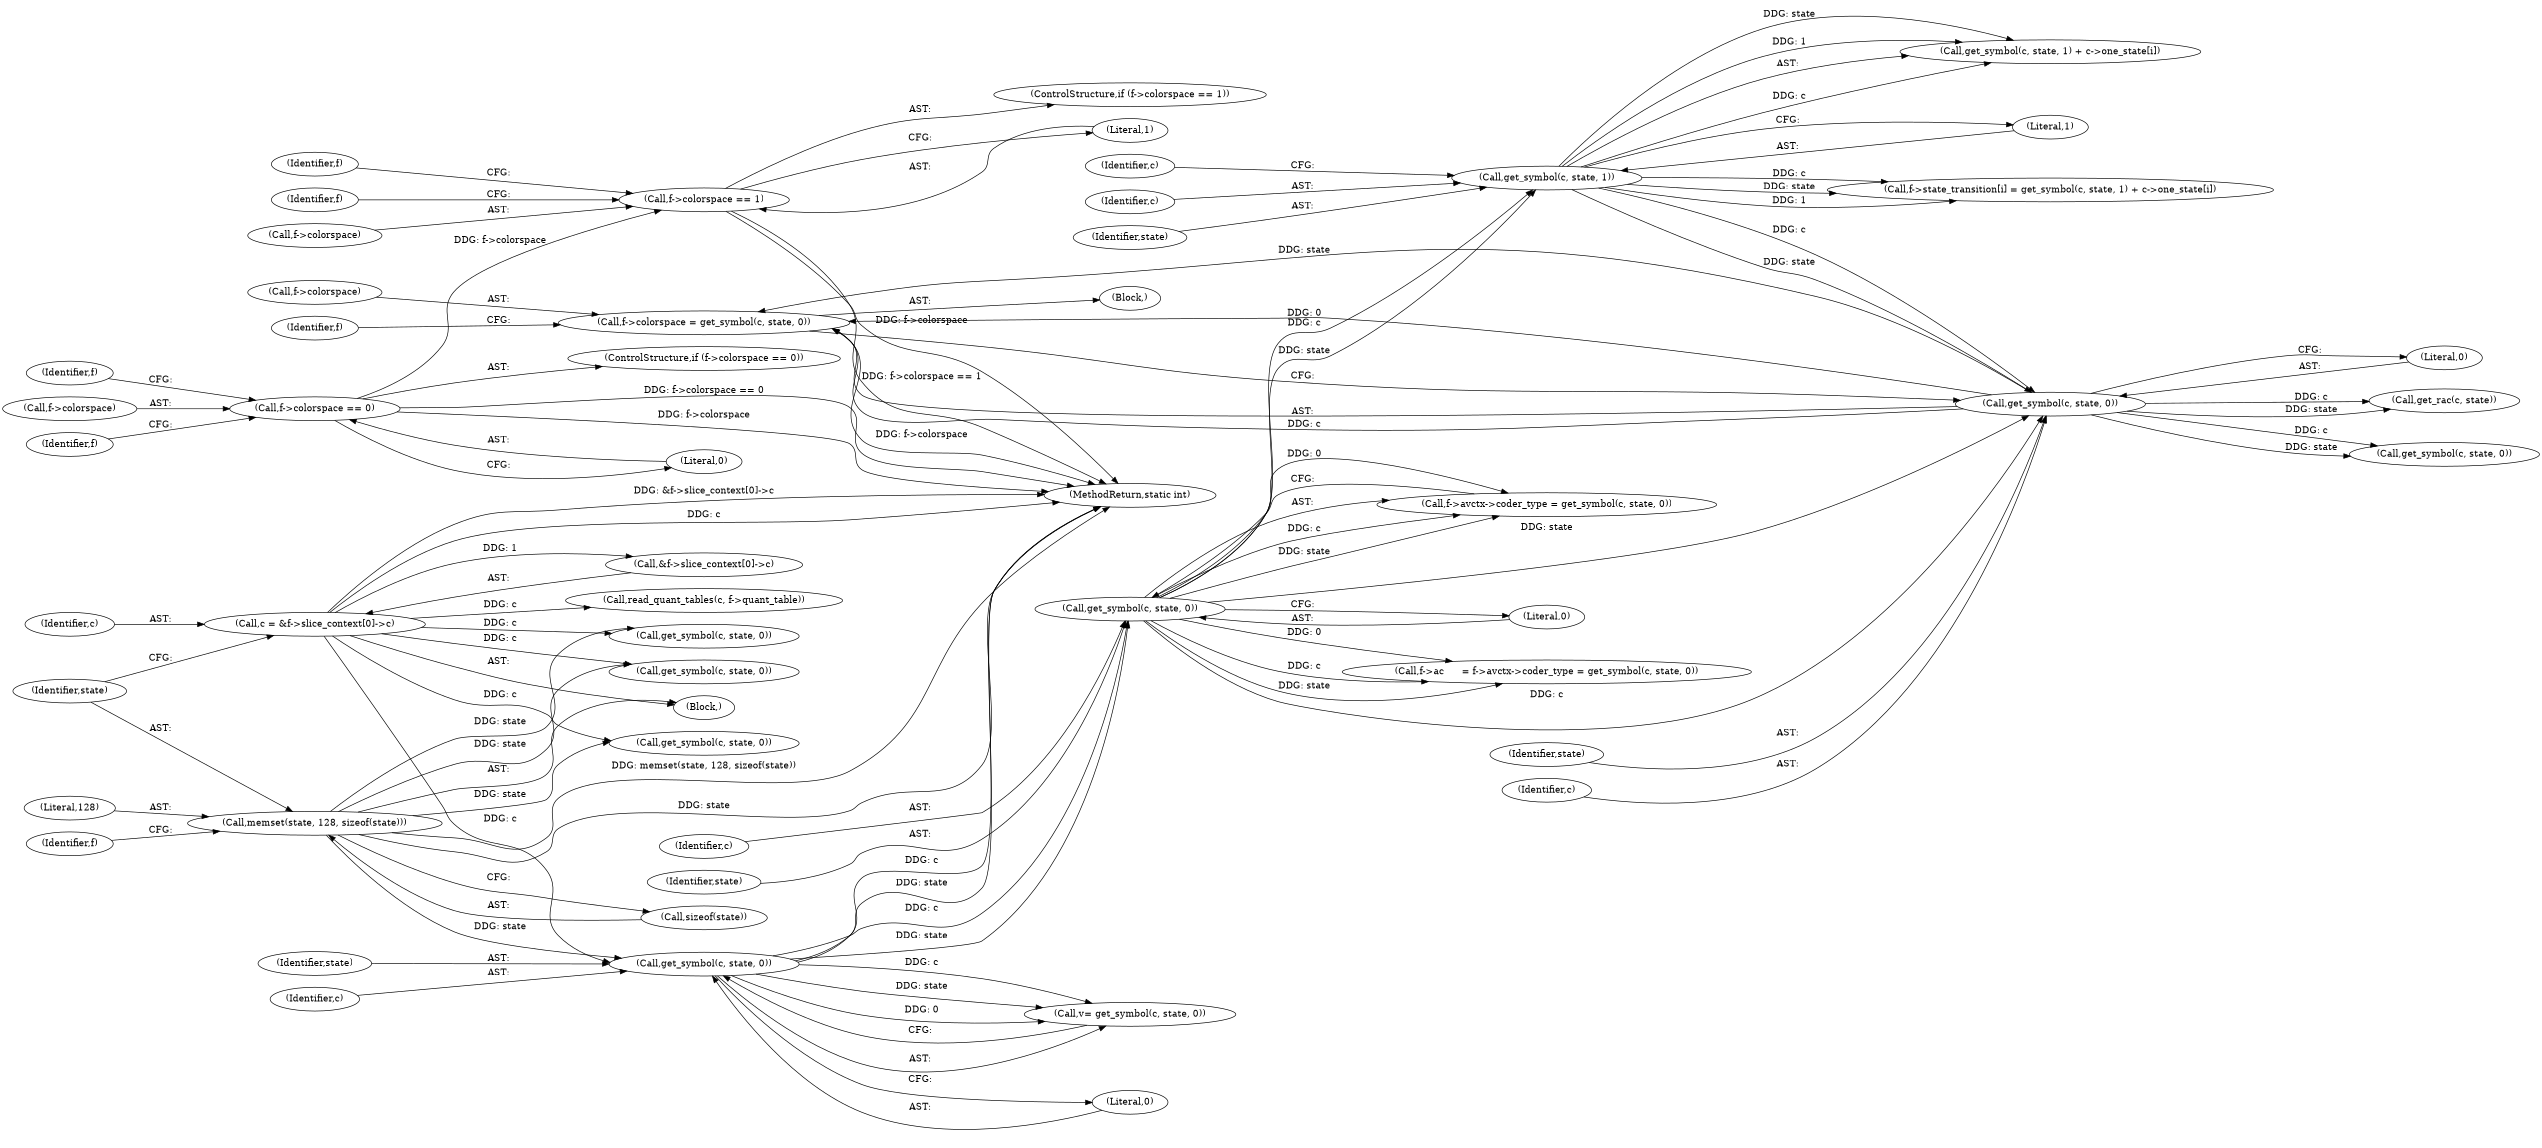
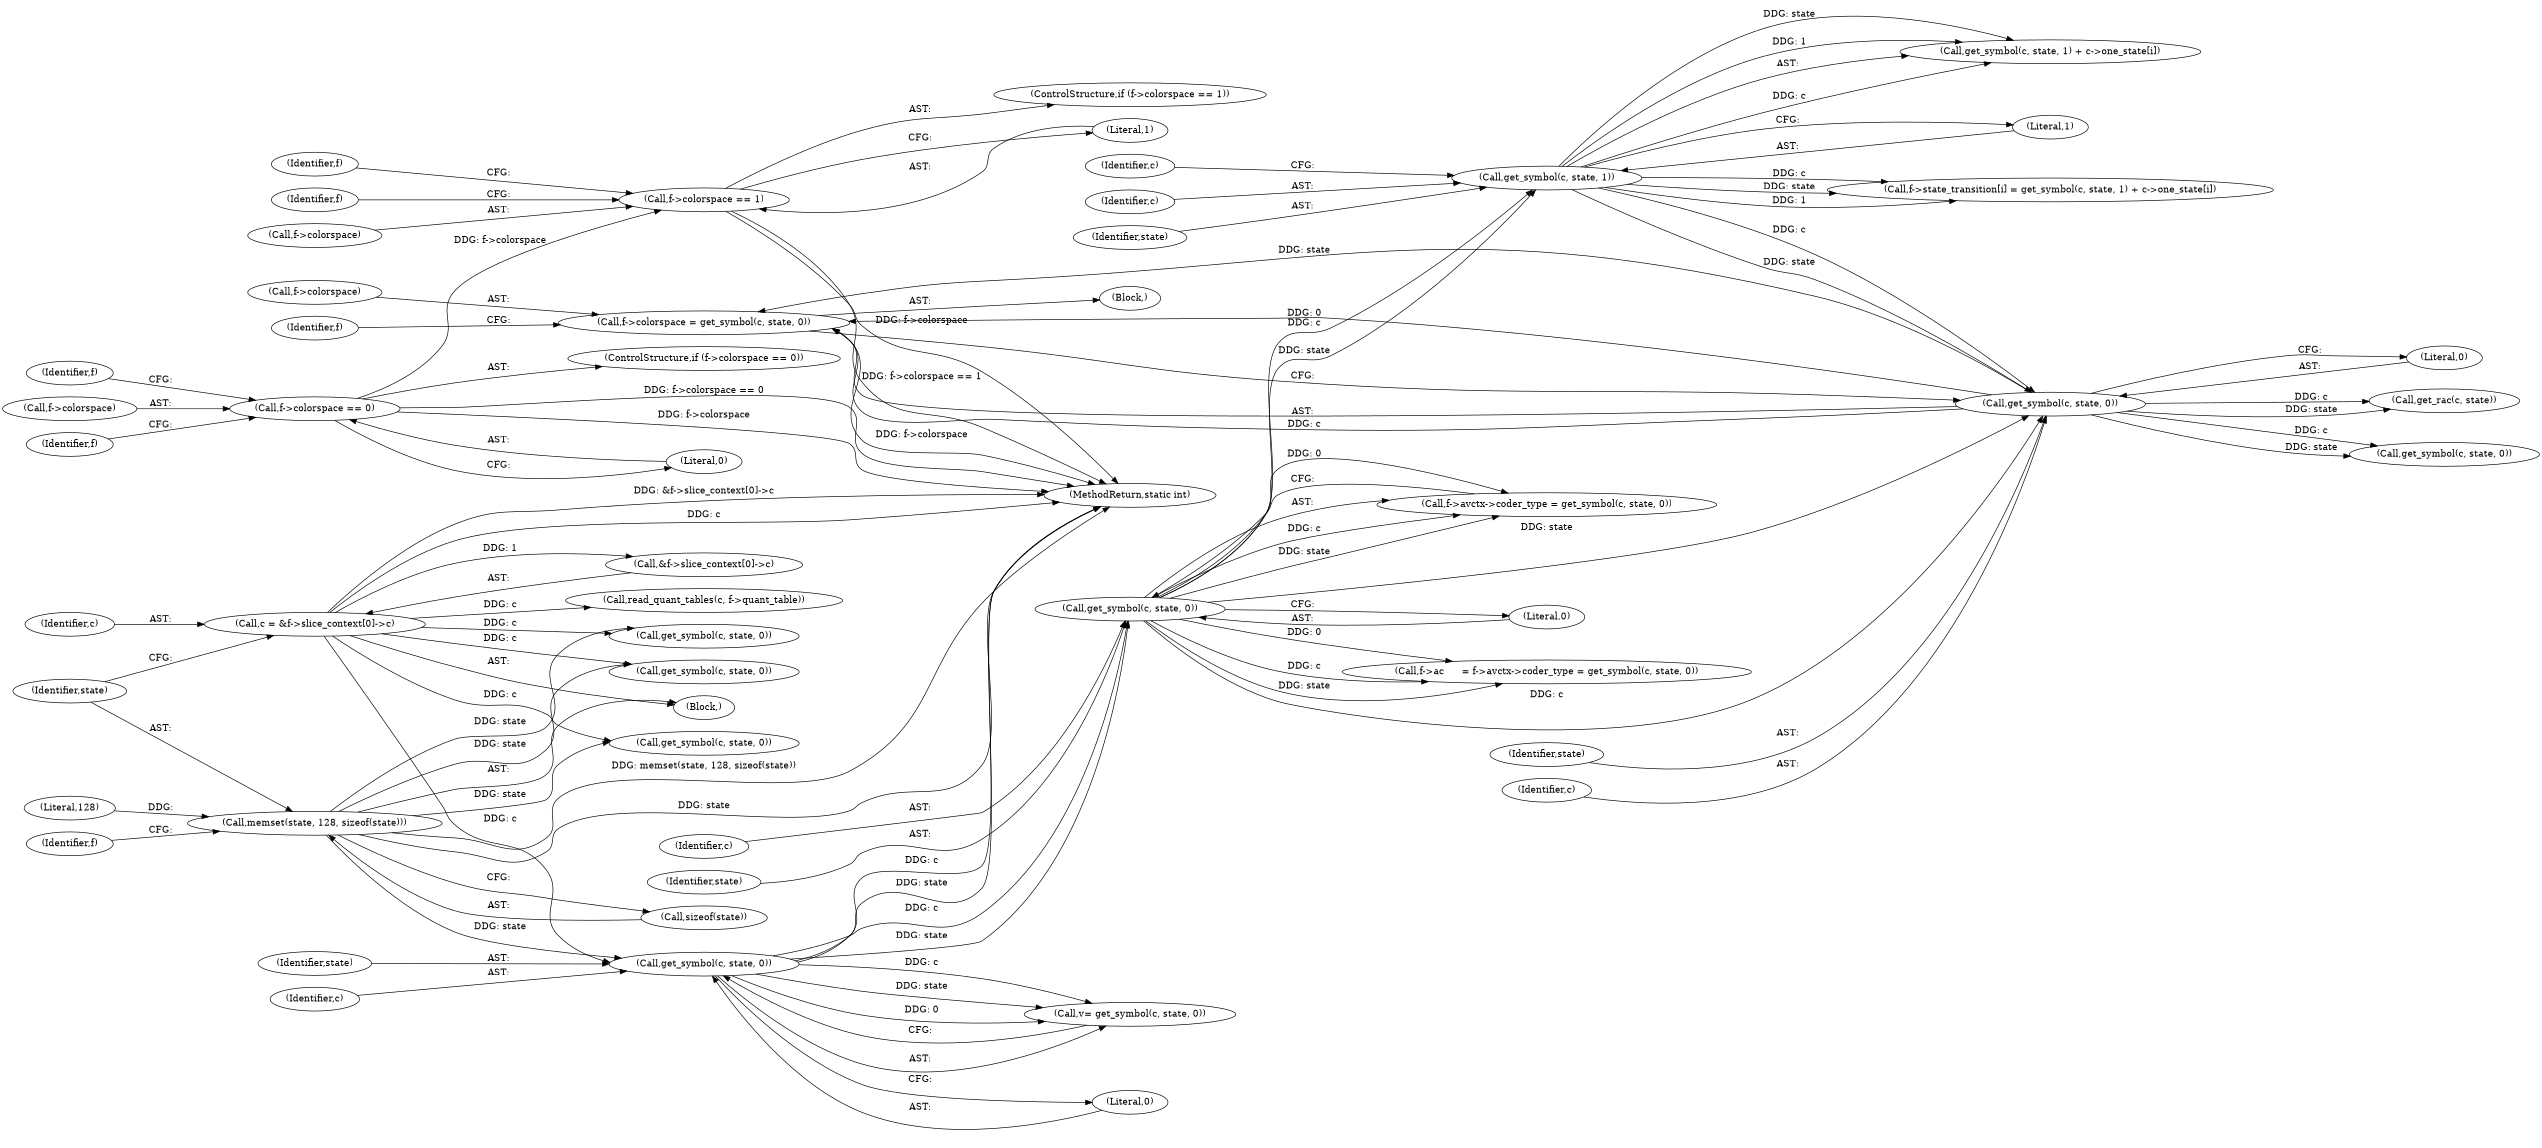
edge "(Literal,128)" -> "(Call,memset(state, 128, sizeof(state)))": label "AST: " -> "DDG: "
